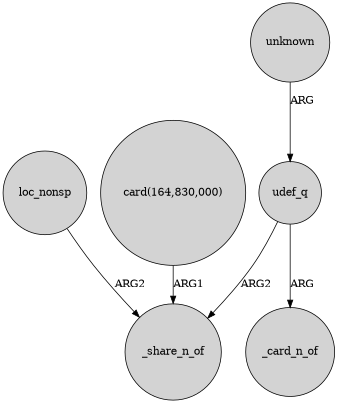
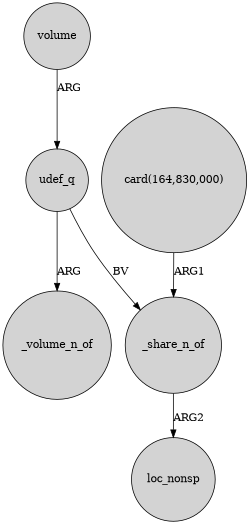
node "unknown": label "unknown" -> "volume"
edge "loc_nonsp" -> "_share_n_of": reversed
edge "udef_q" -> "_share_n_of": label "ARG2" -> "BV"
node "_card_n_of": label "_card_n_of" -> "_volume_n_of"
